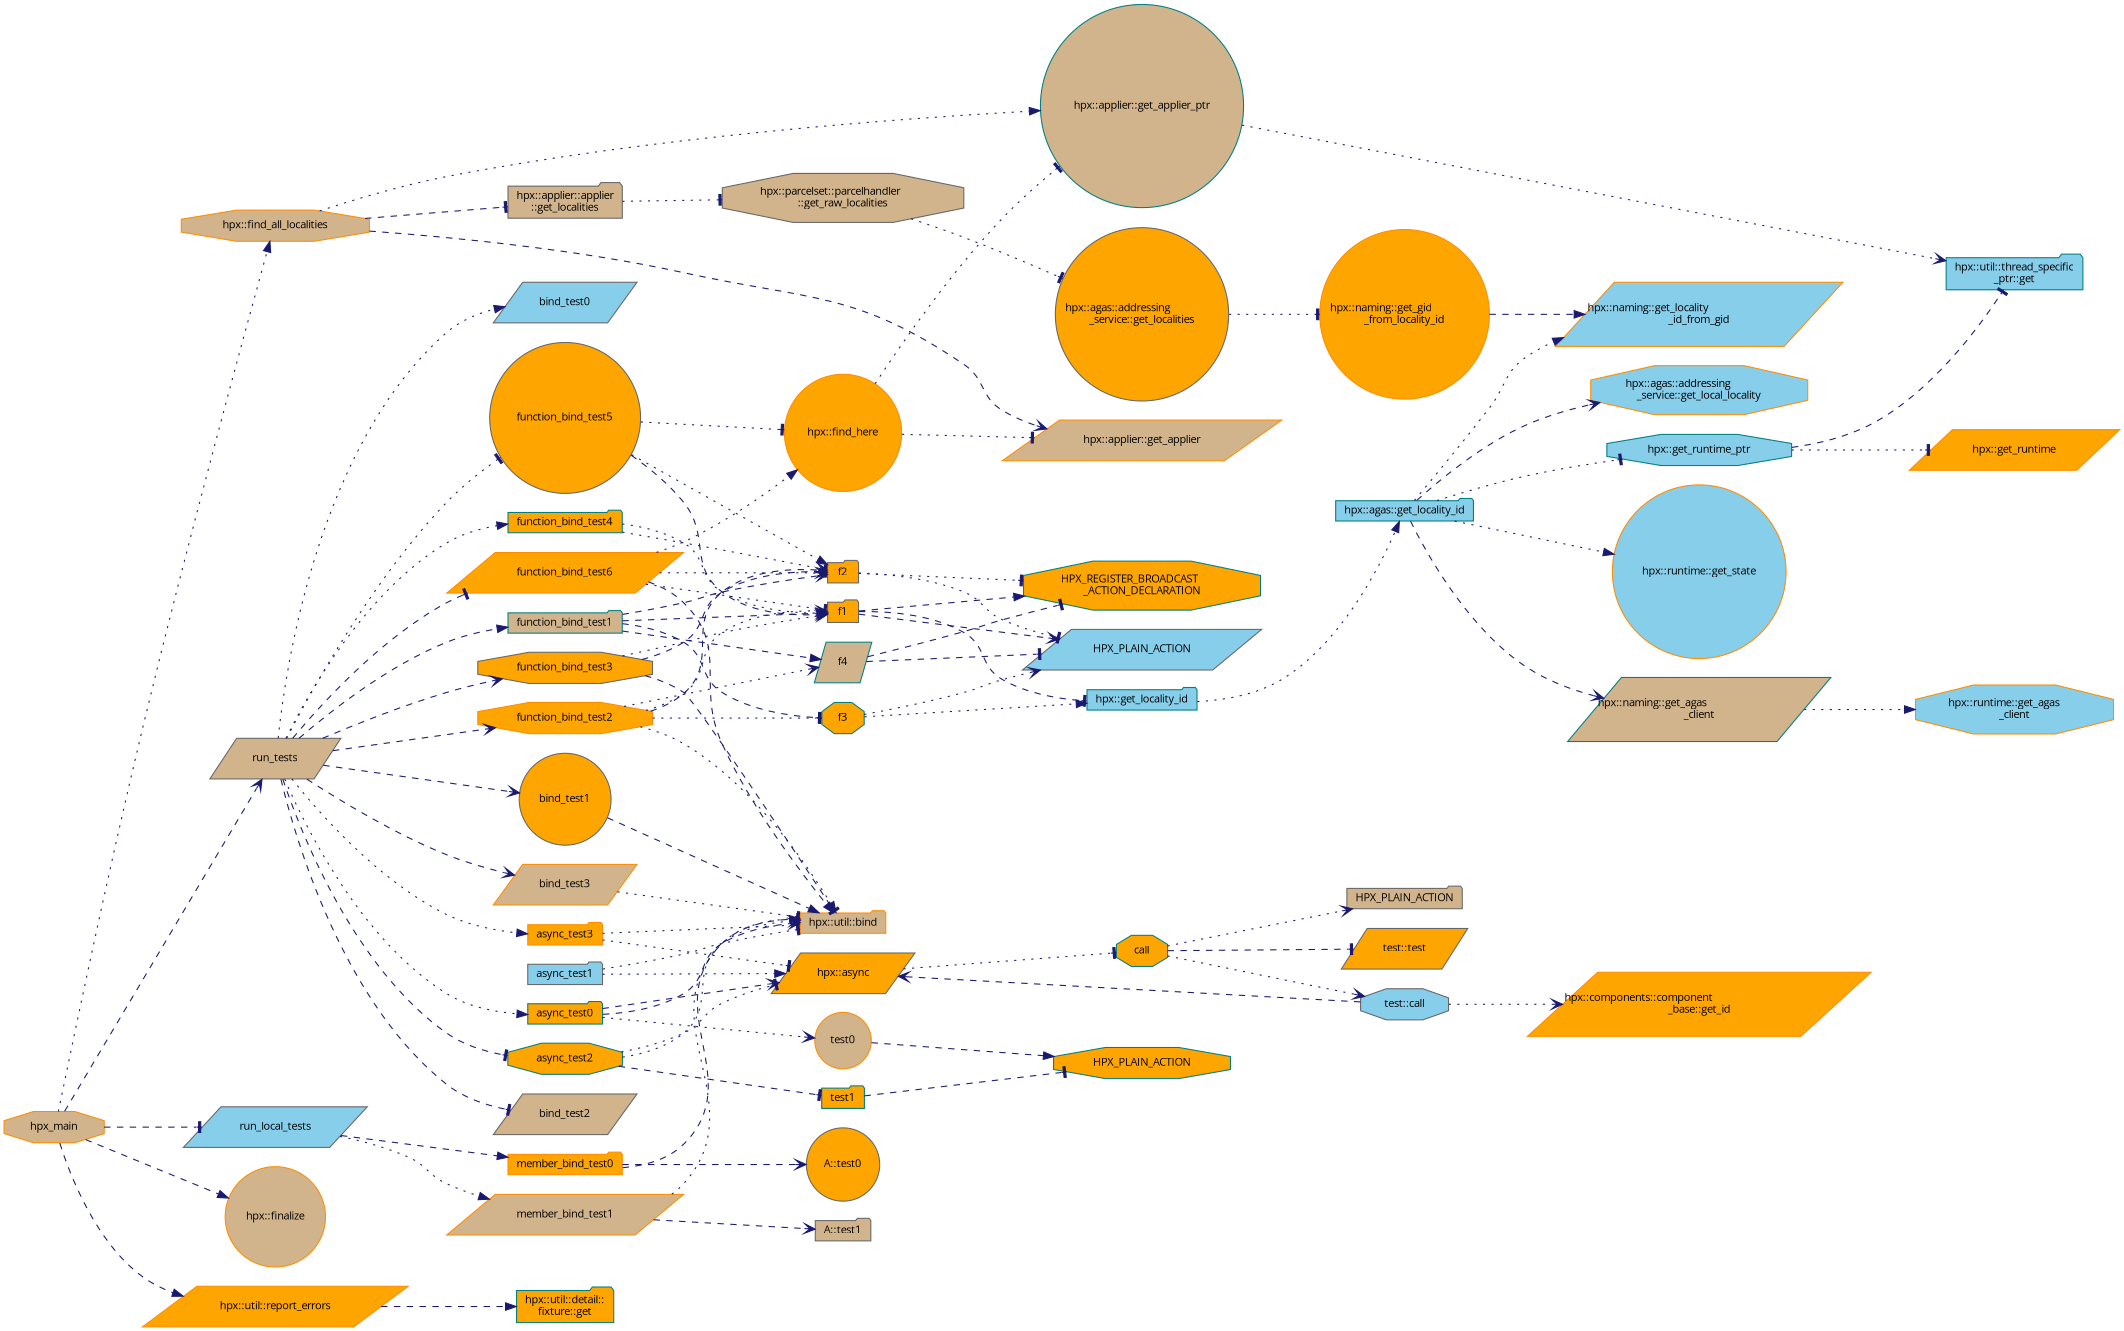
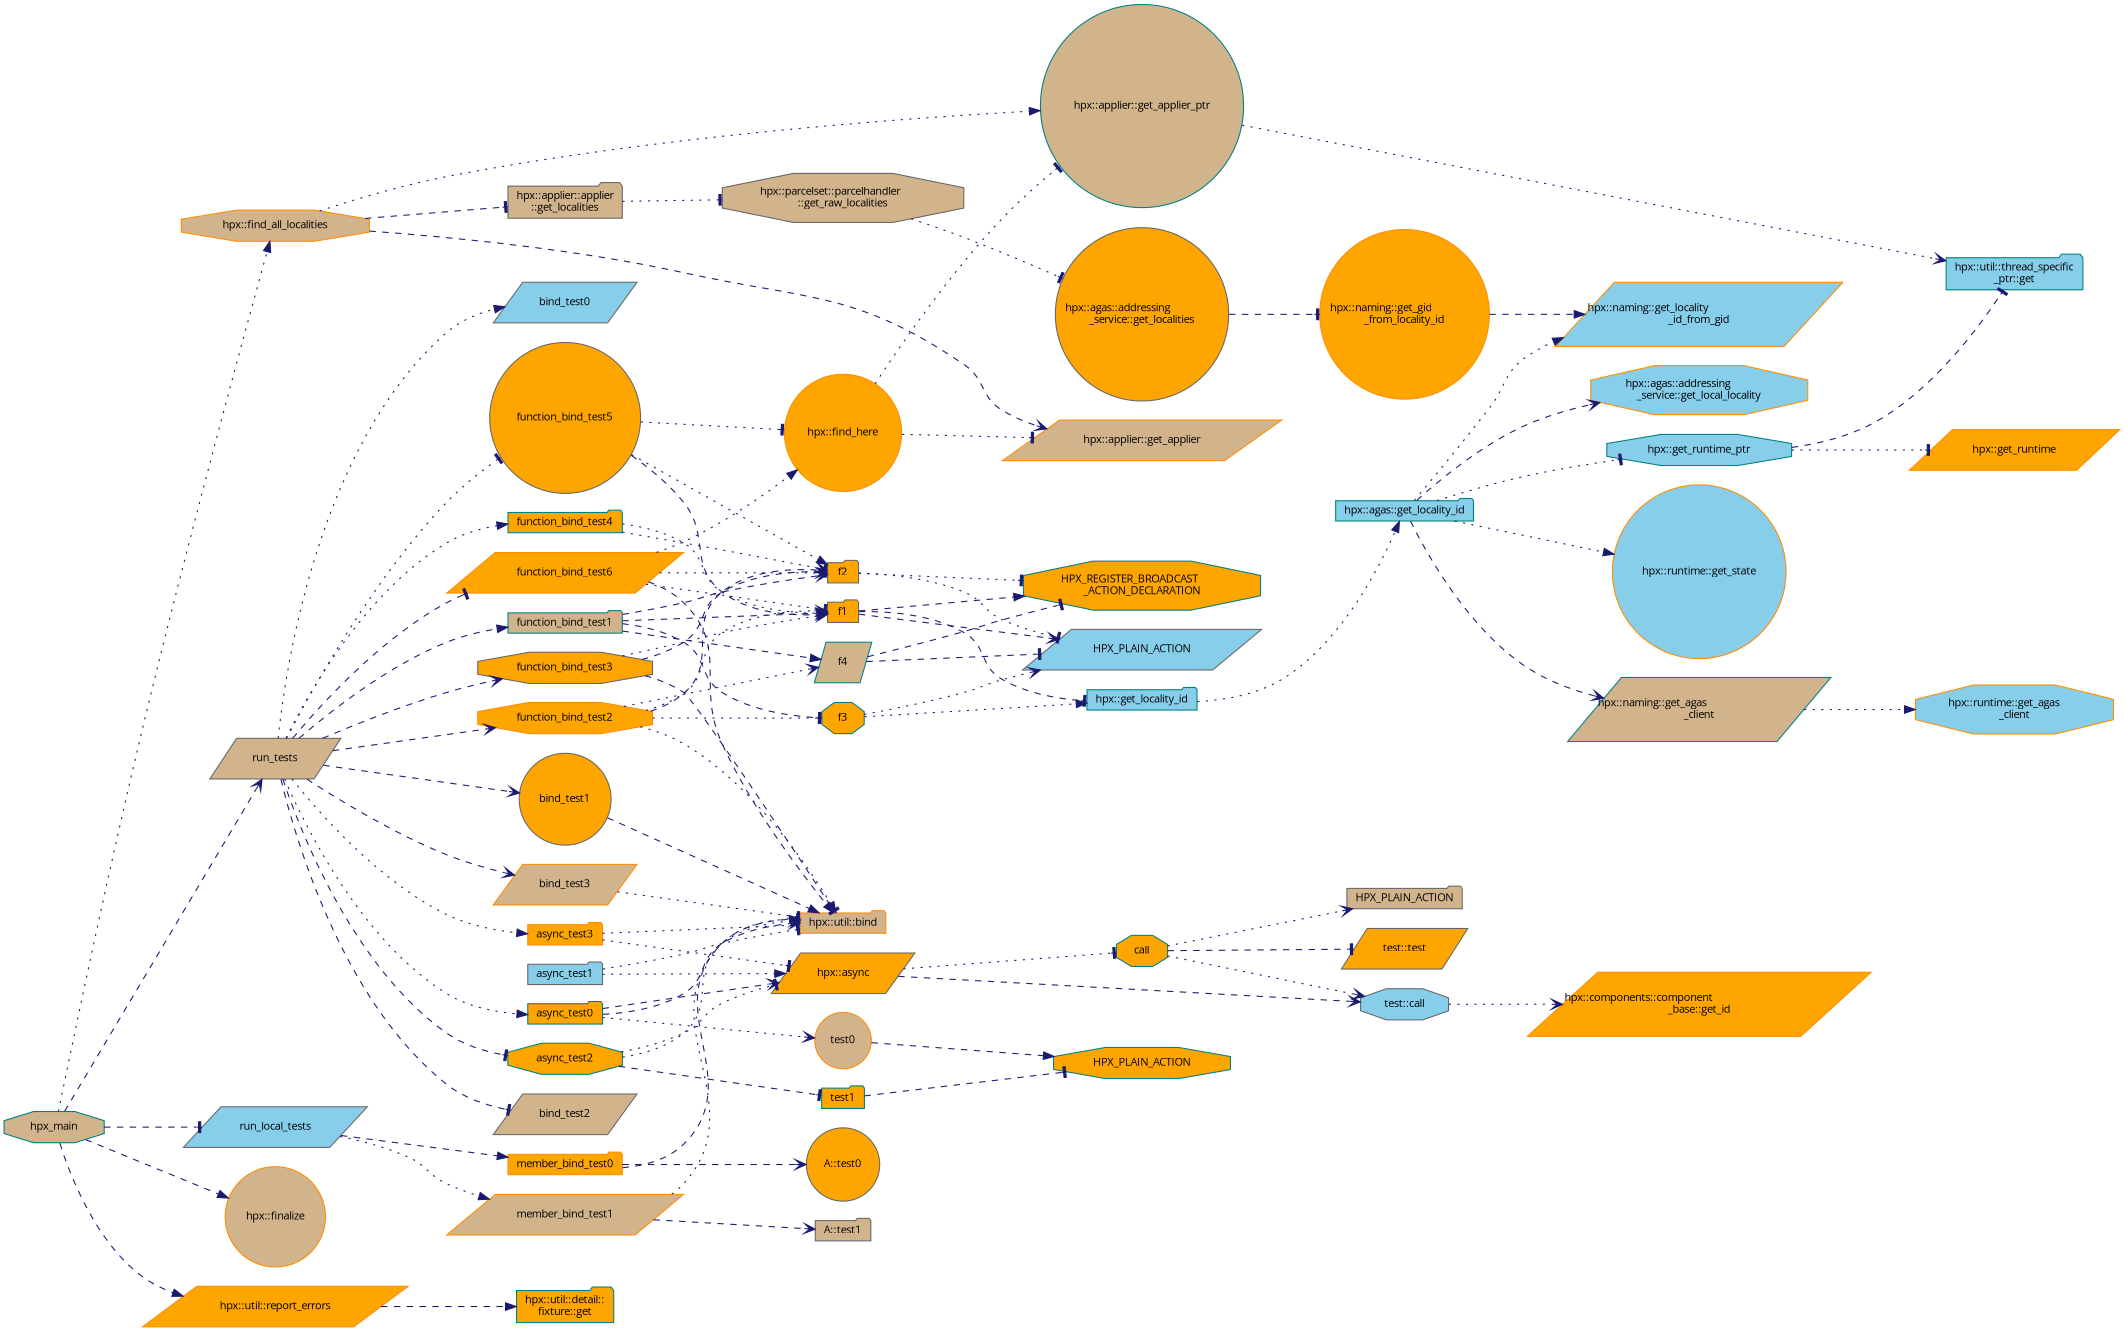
edge "hpx::agas::addressing _service::get_localities" -> "hpx::naming::get_gid _from_locality_id": style dotted -> dashed
edge "test::call" -> "hpx::async": reversed
node "hpx_main": color darkorange -> teal
